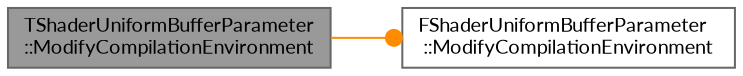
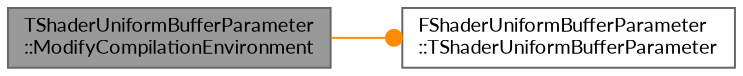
node "FShaderUniformBufferParameter ::ModifyCompilationEnvironment": label "FShaderUniformBufferParameter ::ModifyCompilationEnvironment" -> "FShaderUniformBufferParameter ::TShaderUniformBufferParameter"
